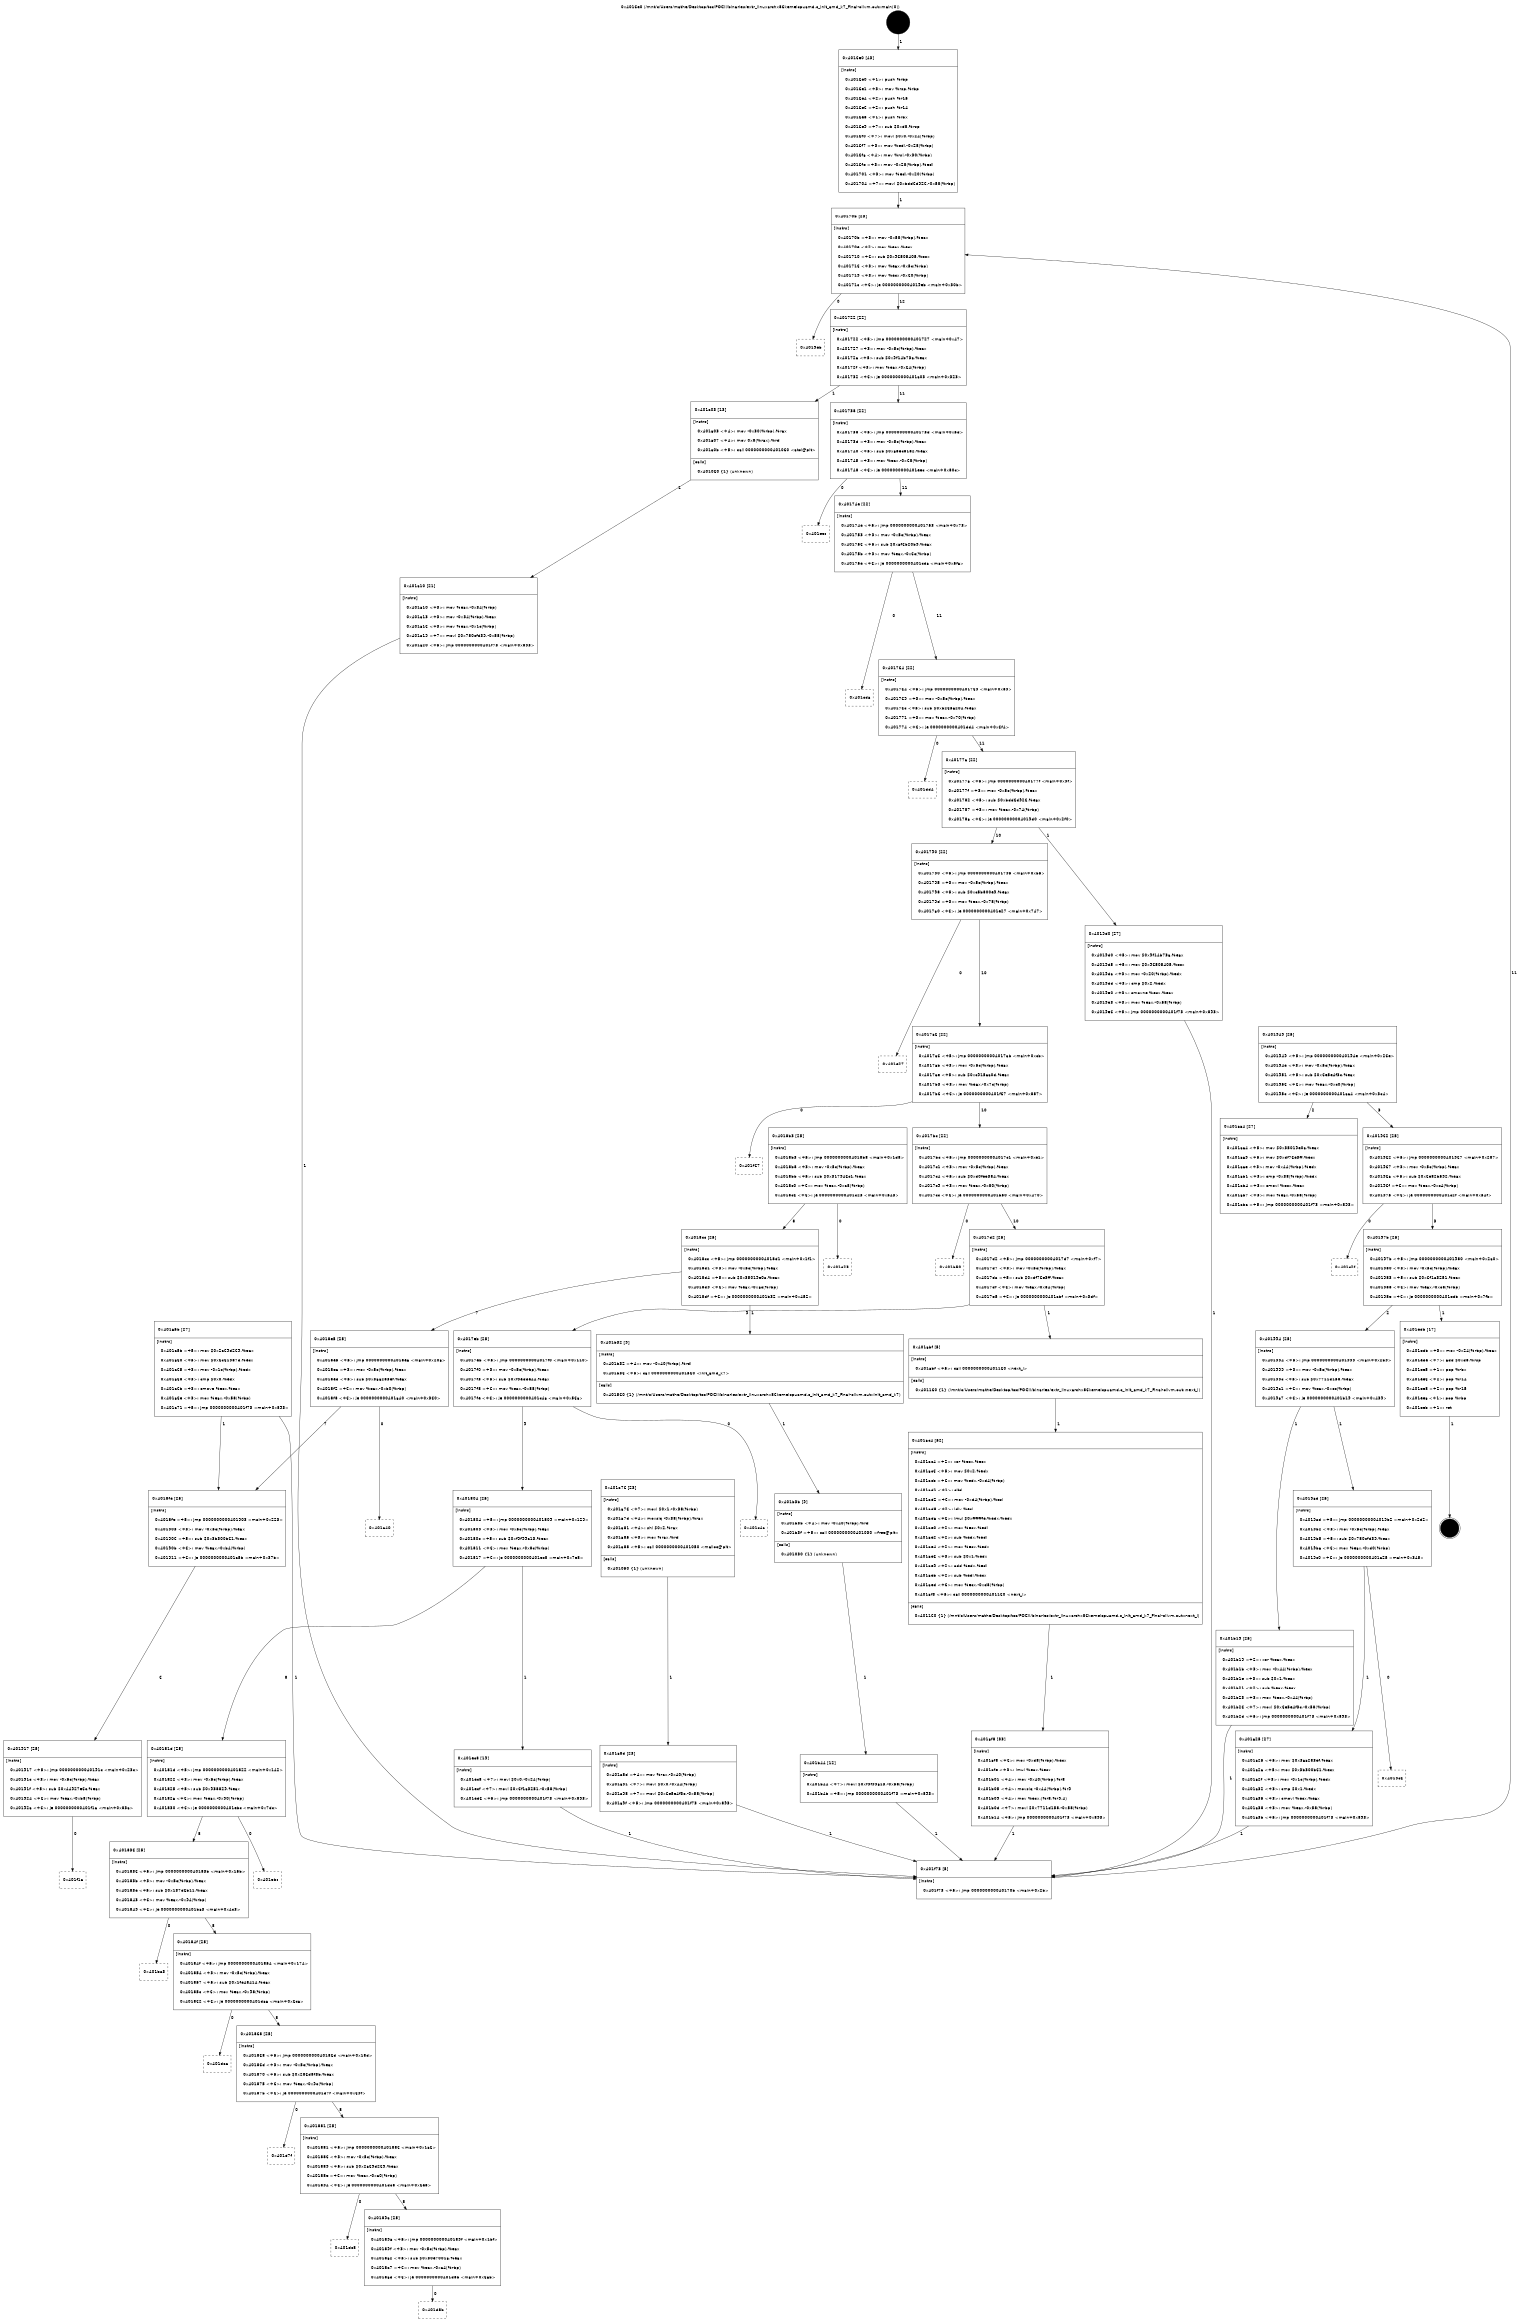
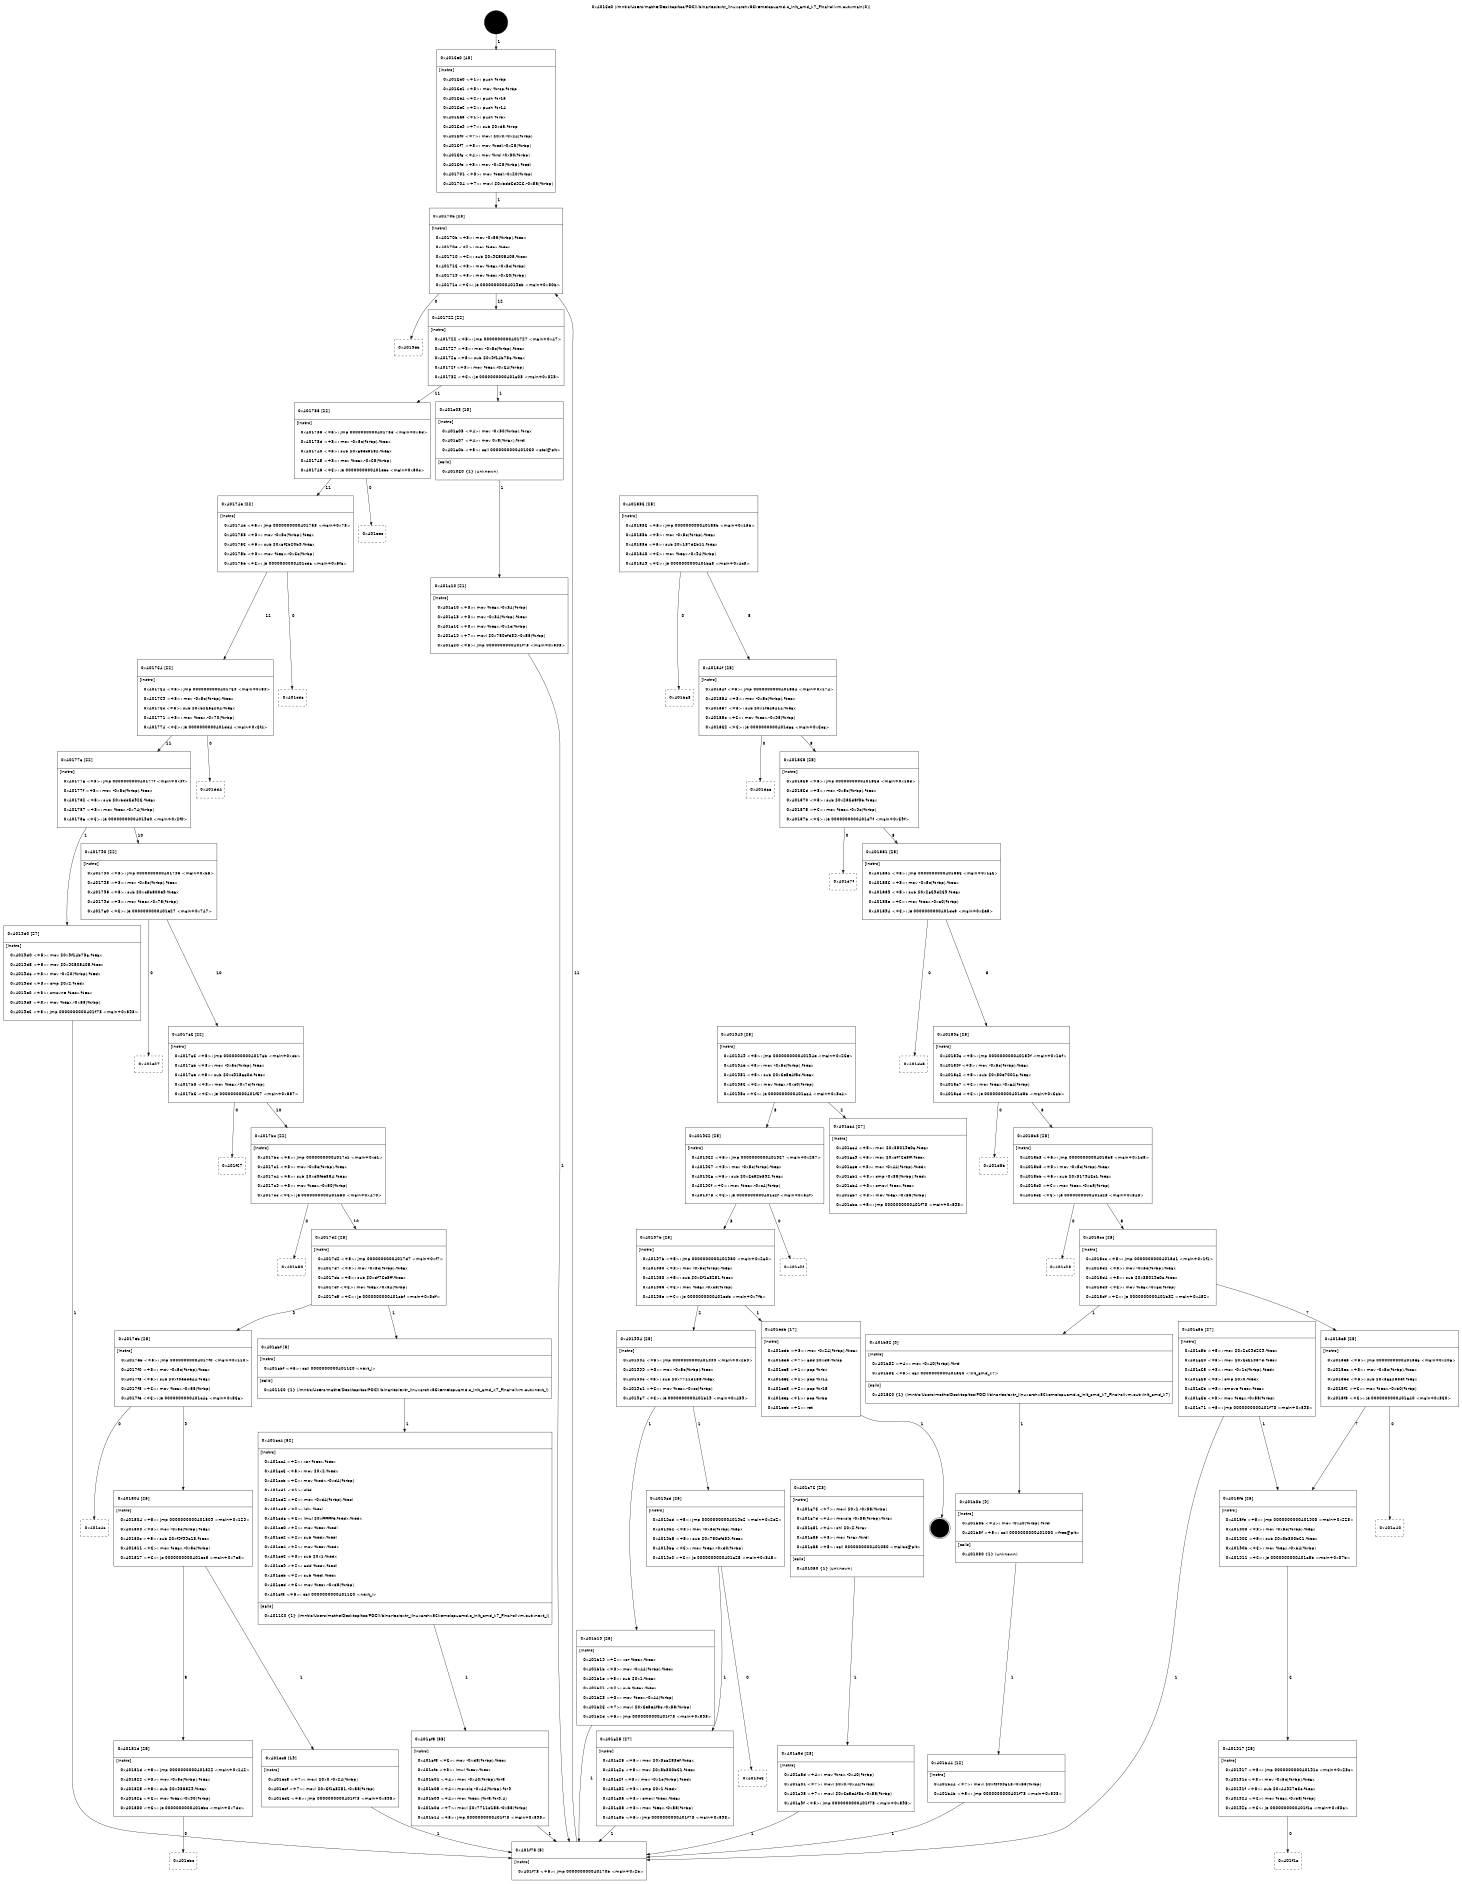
edge "0x40189a [25]" -> "0x4018b3 [25]": added, label "8"
edge "0x40181d [25]" -> "0x401836 [25]": removed, label "8"
